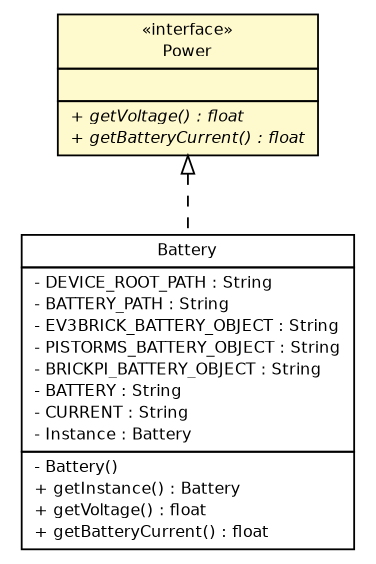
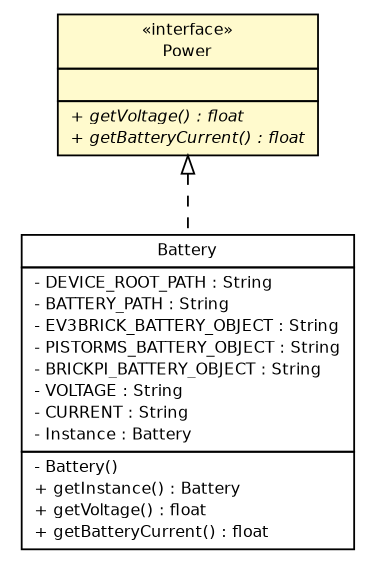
node "Battery": text "- BATTERY : String" -> "- VOLTAGE : String"
